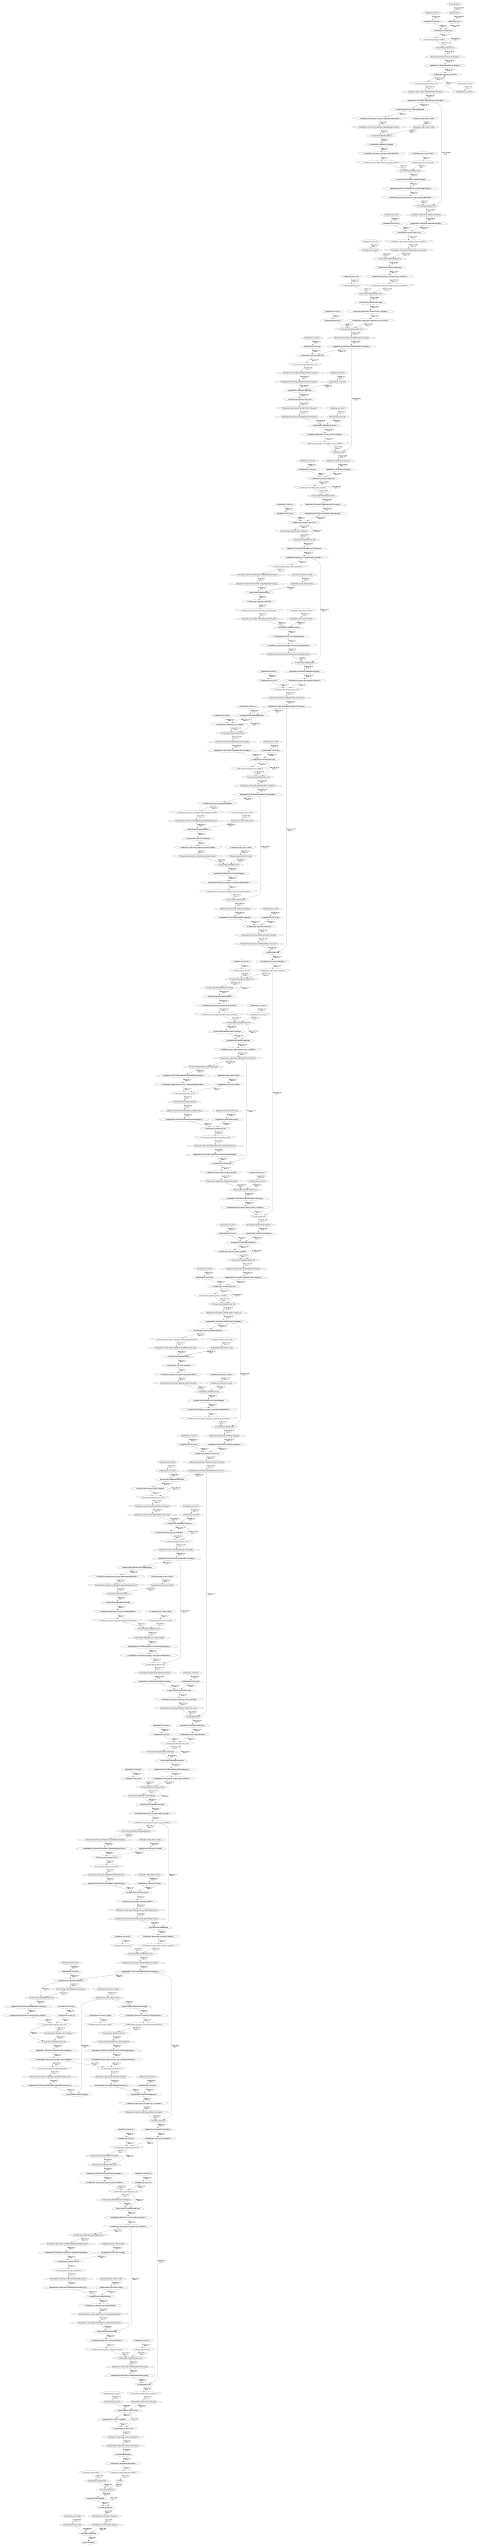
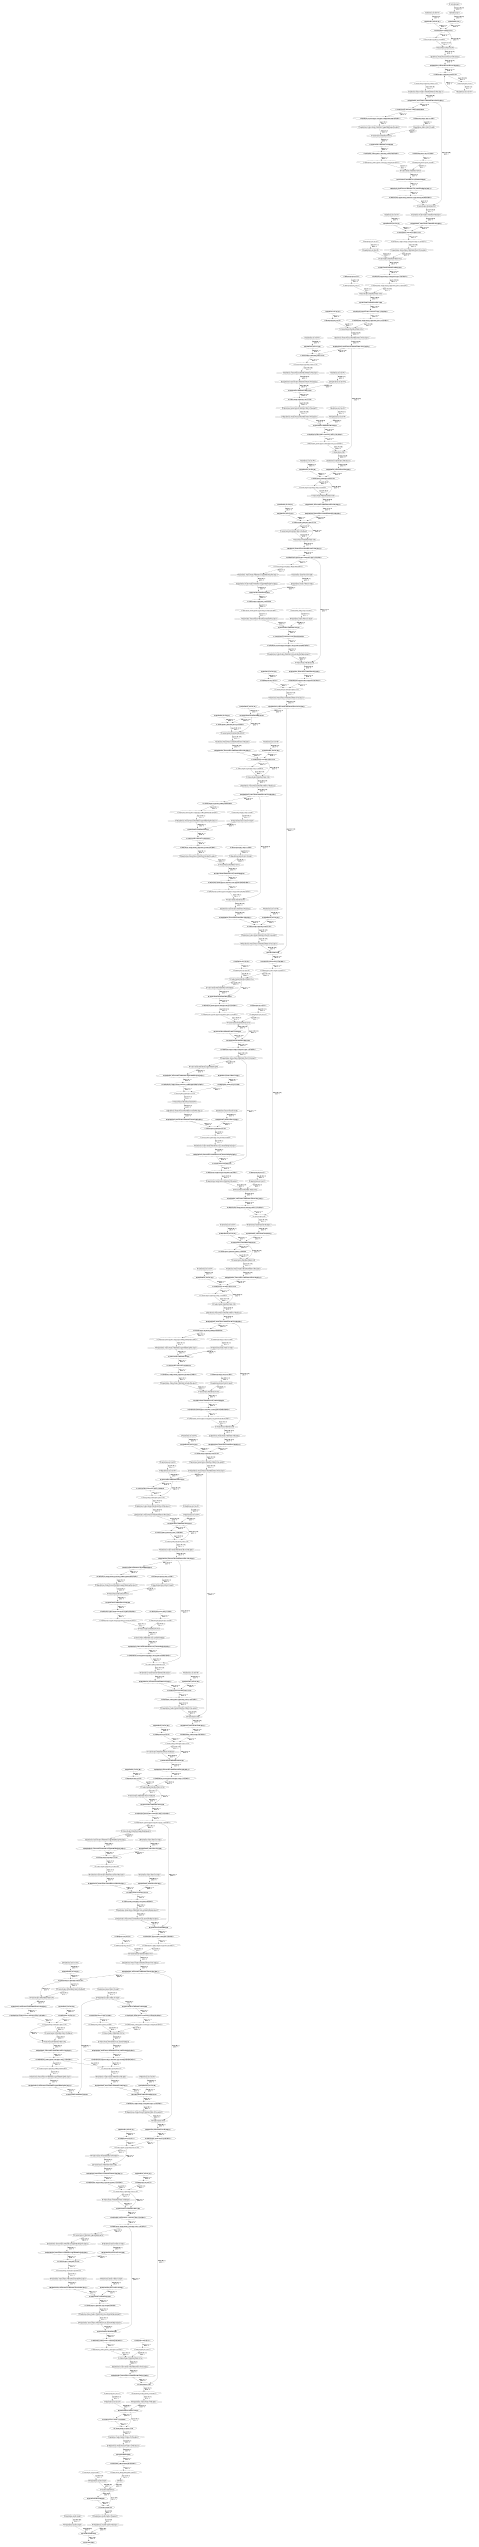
edge "11 /features/features.1/block/block.0/block.0.0/Conv" -> "12 /features/features.1/block/block.0/block.0.2/Relu": now "11 /features/features.1/block/block.0/block.0.0/Conv" -> "9 QuantizeLinear_onnx::Conv_424_1"
edge "161 /features/features.6/block/block.1/block.1.0/Conv" -> "162 /features/features.6/block/block.1/block.1.2/HardSigmoid": reversed
edge "330 DequantizeLinear_features.10.block.2.fc2.weight_1" -> "331 /features/features.10/block/block.2/fc2/Conv": added, label "shape:[576, 144, 1, 1] ports:0 -> 1"
